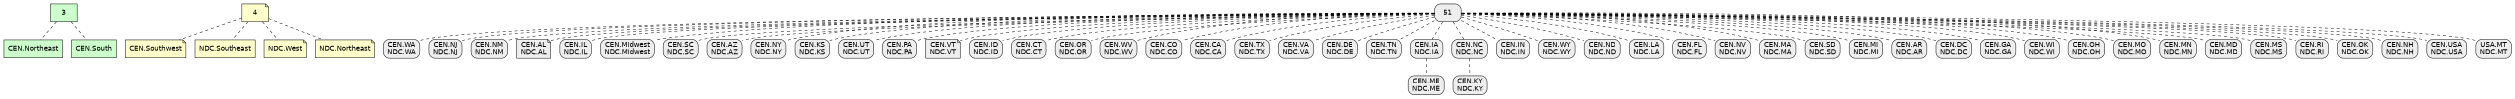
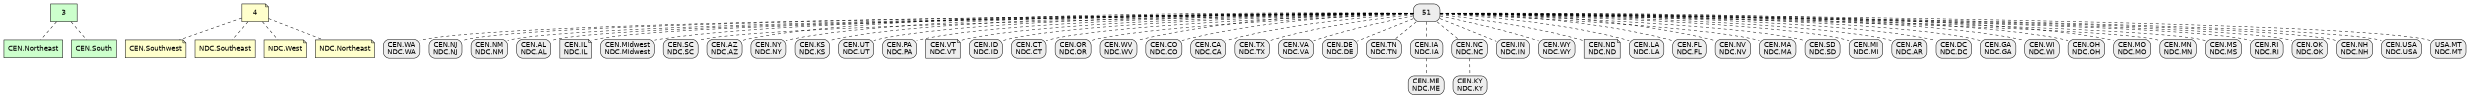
node "CEN.AL NDC.AL": shape note -> box
node "CEN.IL NDC.IL": shape box -> note
node "CEN.ND NDC.ND": shape box -> note
node "CEN.MD NDC.MD": removed
